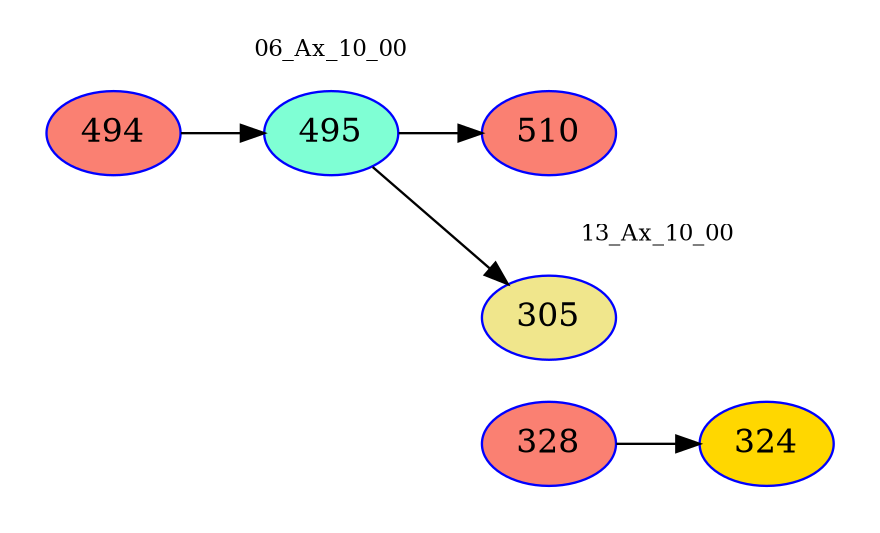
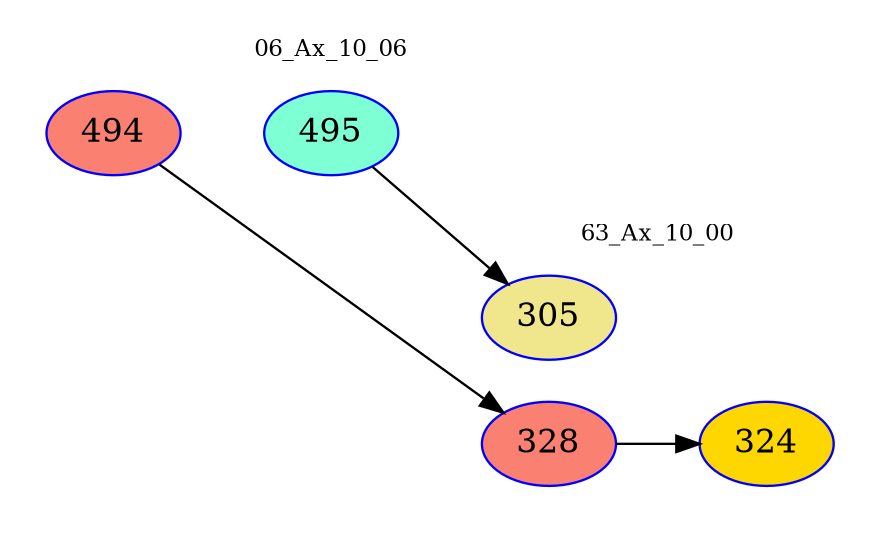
cluster "06_Ax_10_00": label "06_Ax_10_00" -> "06_Ax_10_06"
edge "494" -> "495": now "494" -> "328"
node "510": removed
cluster "13_Ax_10_00": label "13_Ax_10_00" -> "63_Ax_10_00"
